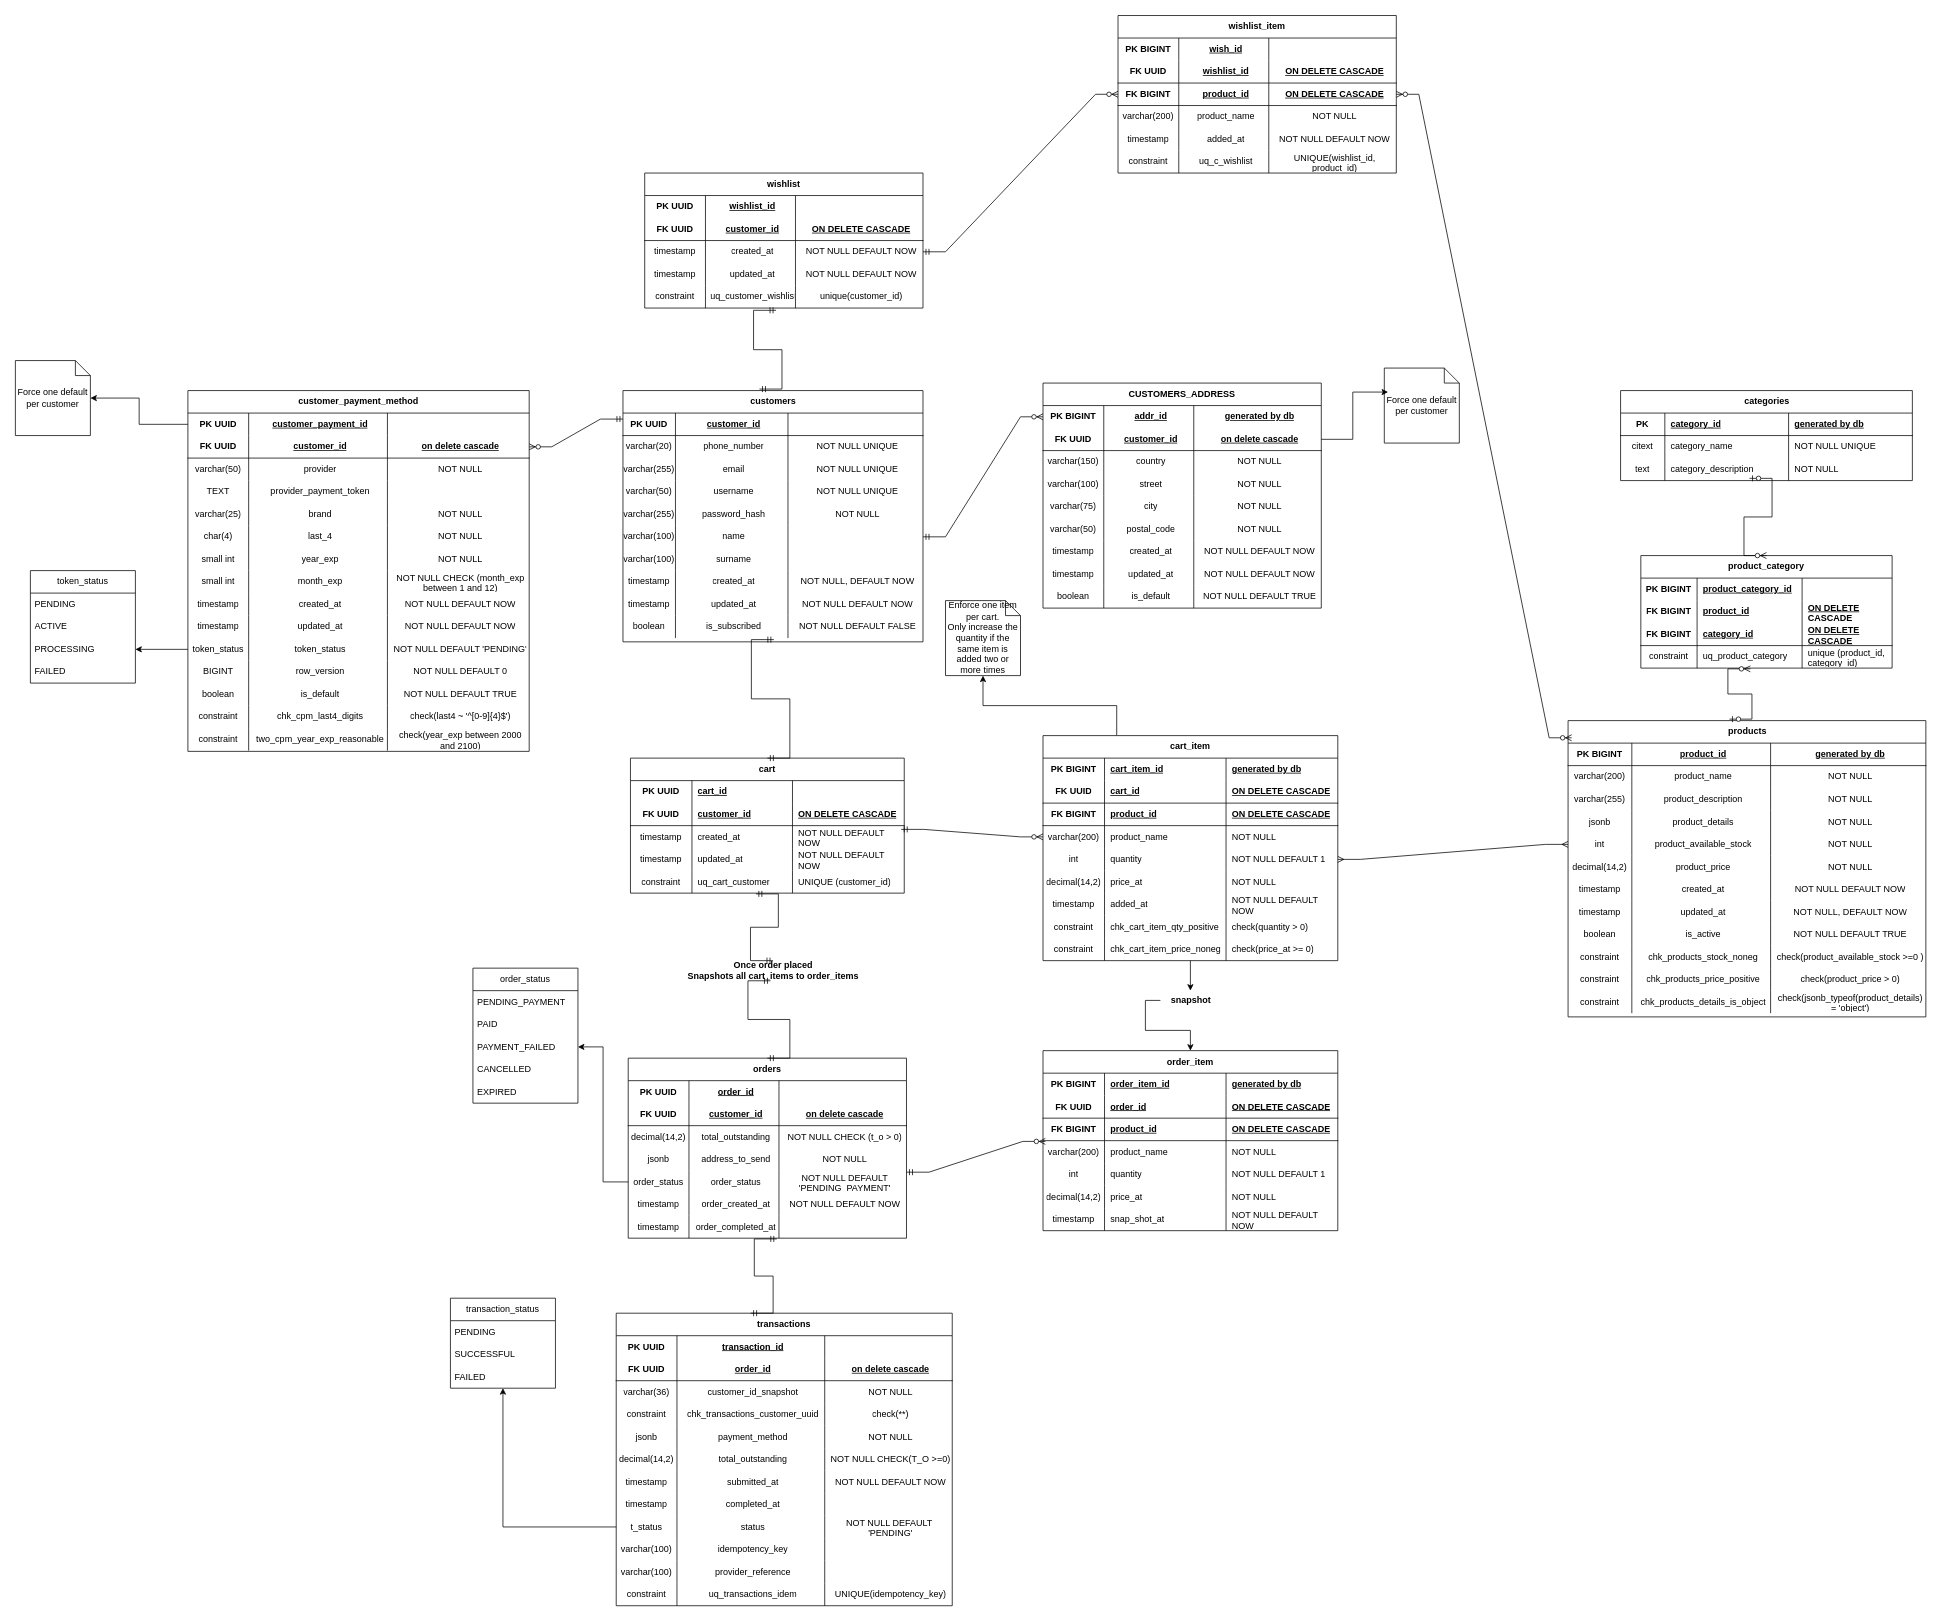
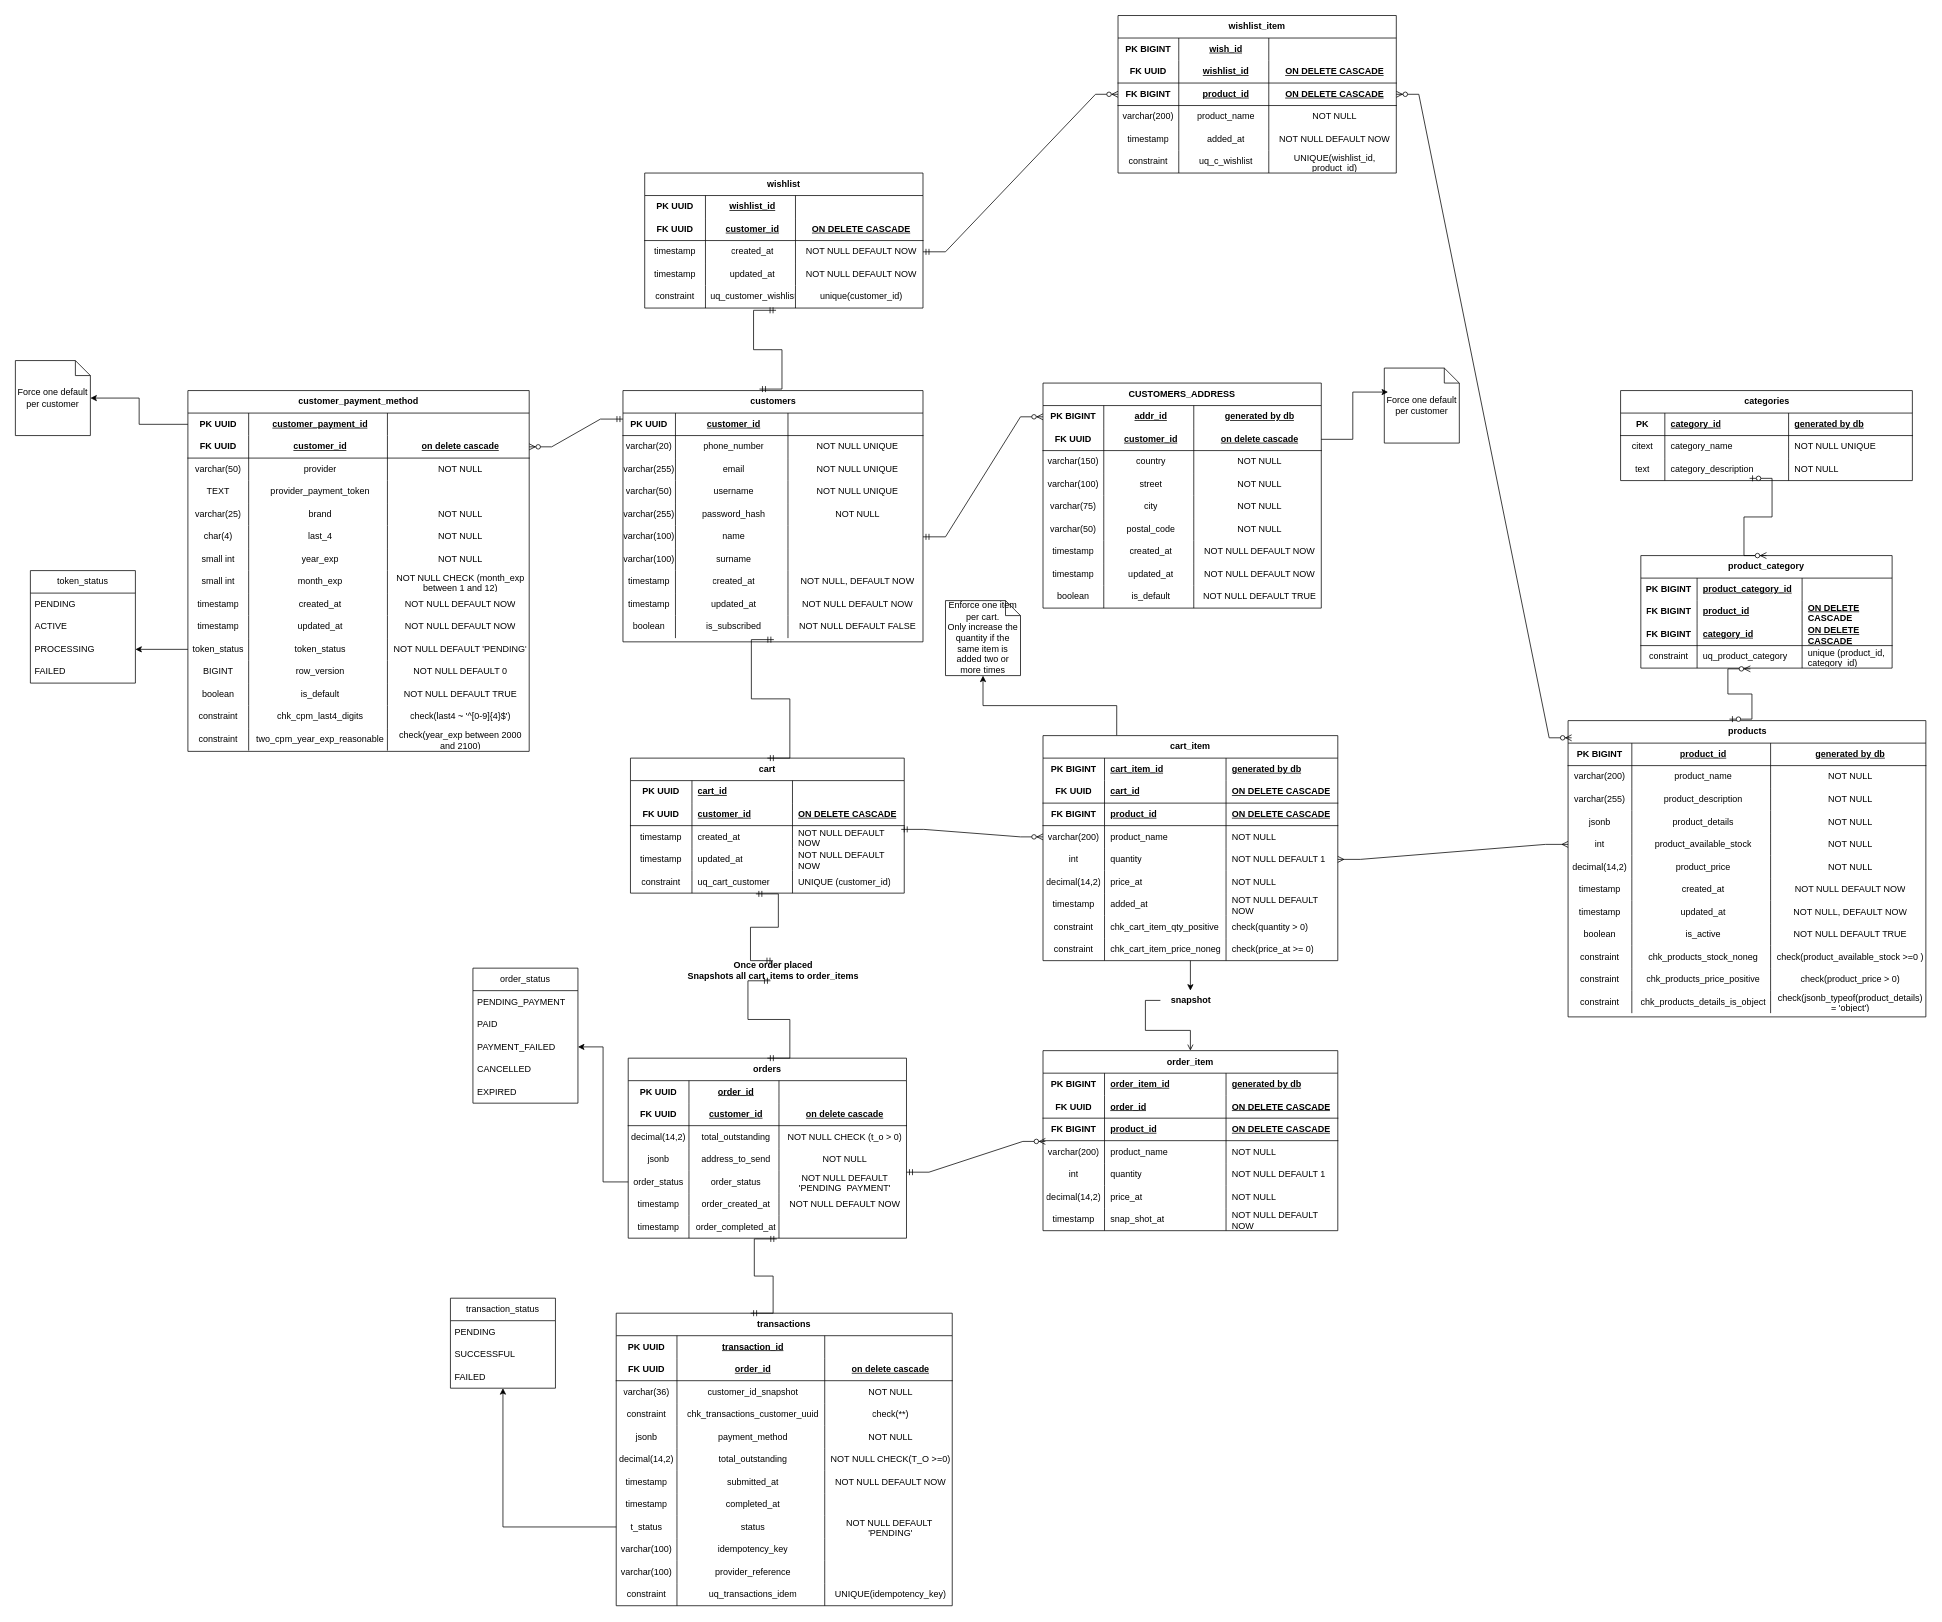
edge "snapshot" -> "order_item": arrowhead classic -> open
